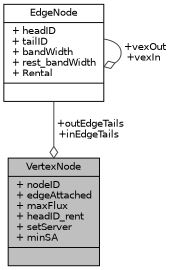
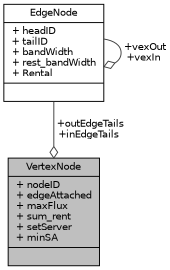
node "VertexNode": text "+ headID_rent" -> "+ sum_rent"
